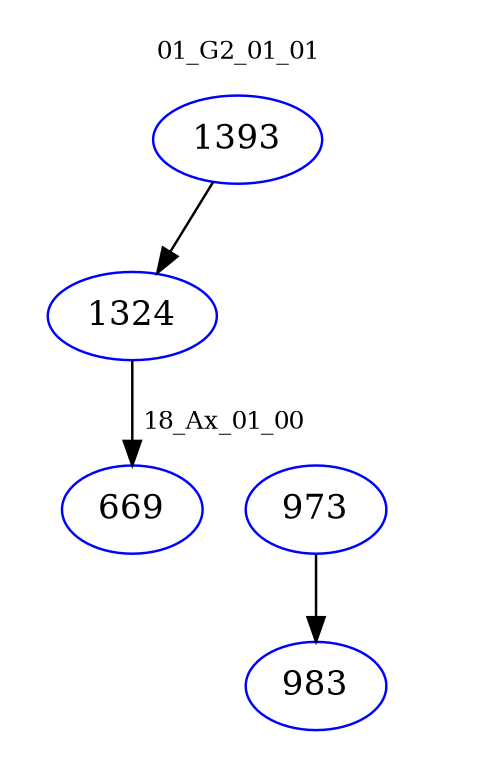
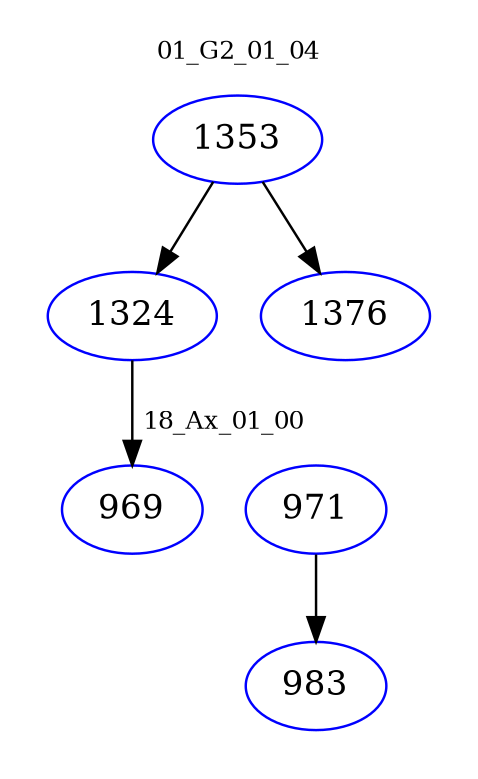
cluster "01_G2_01_01": label "01_G2_01_01" -> "01_G2_01_04"
node "1393": label "1393" -> "1353"
node "1376": added
node "669": label "669" -> "969"
node "973": label "973" -> "971"
